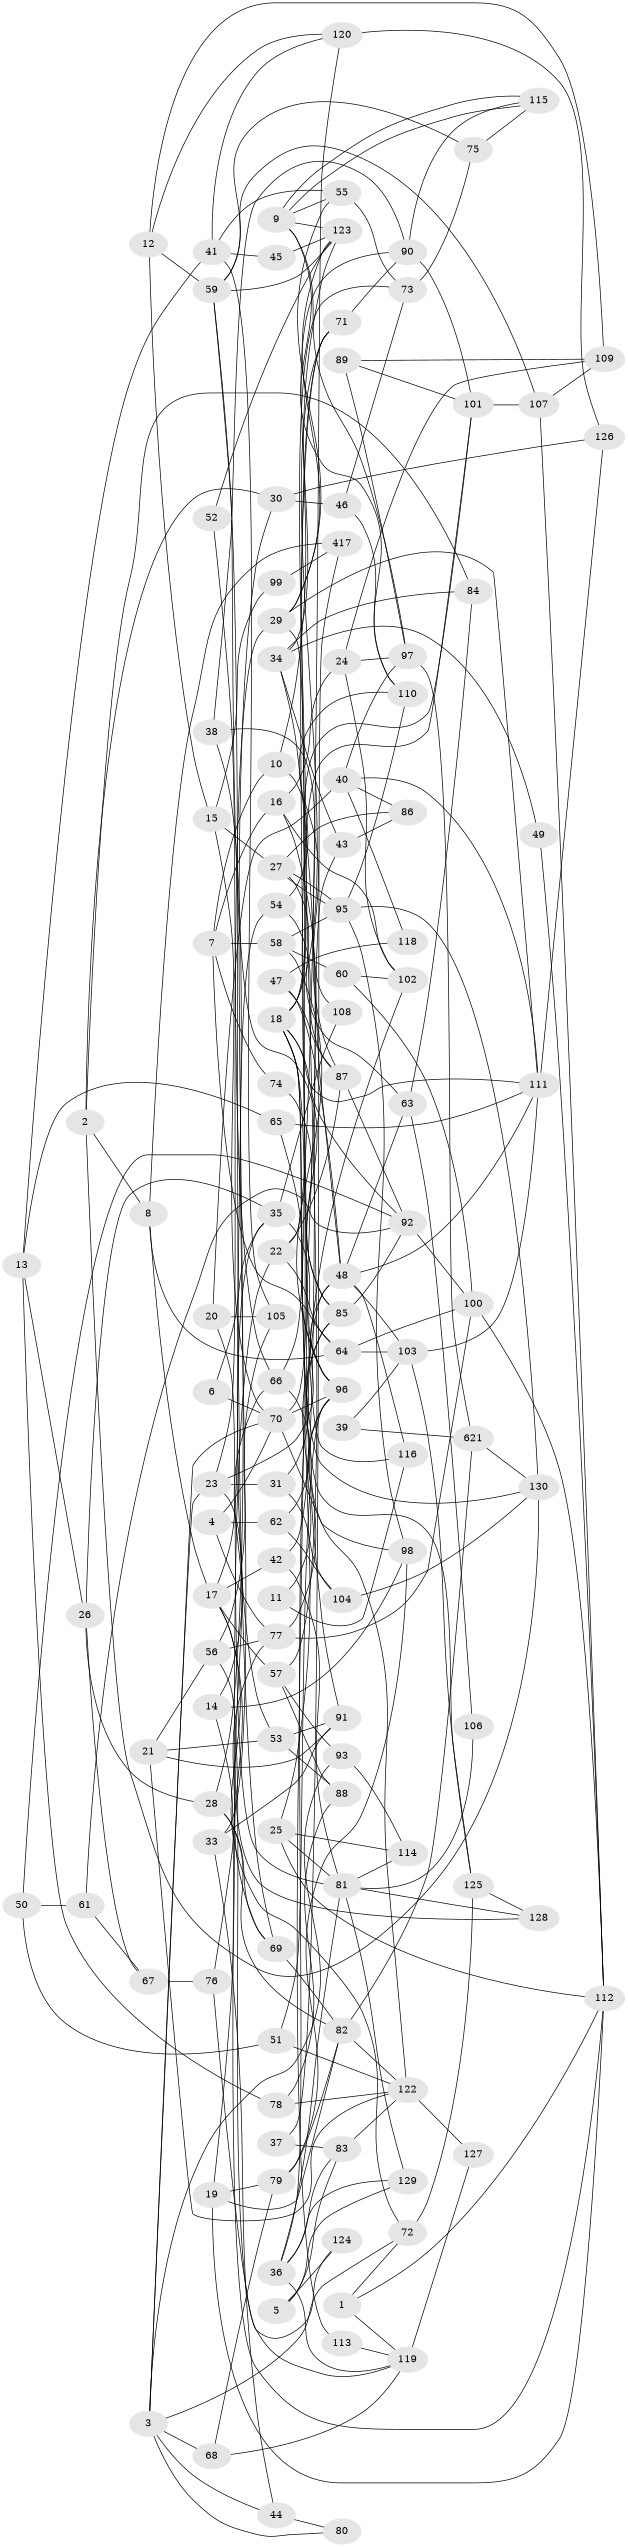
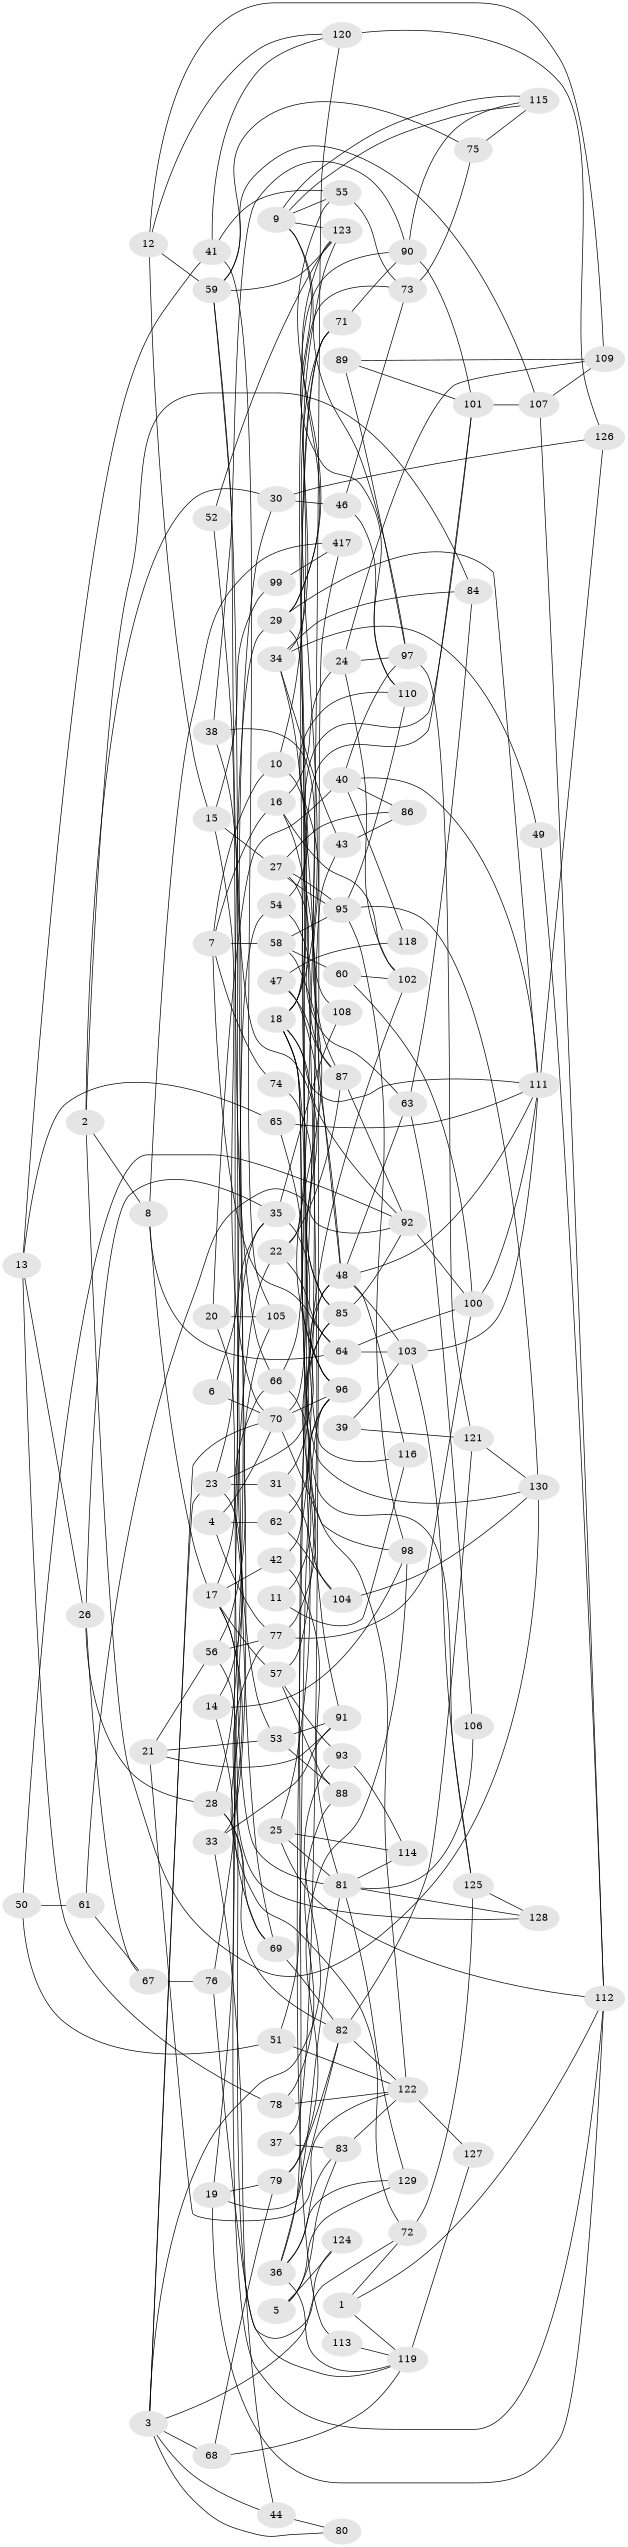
node "45": removed
node "621": label "621" -> "121"
edge "100" -- "112": now "100" -- "111"
